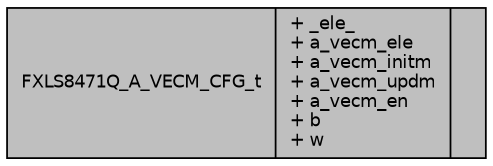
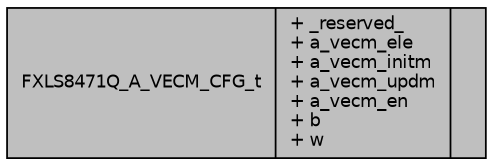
node "FXLS8471Q_A_VECM_CFG_t": text "+ _ele_" -> "+ _reserved_"
